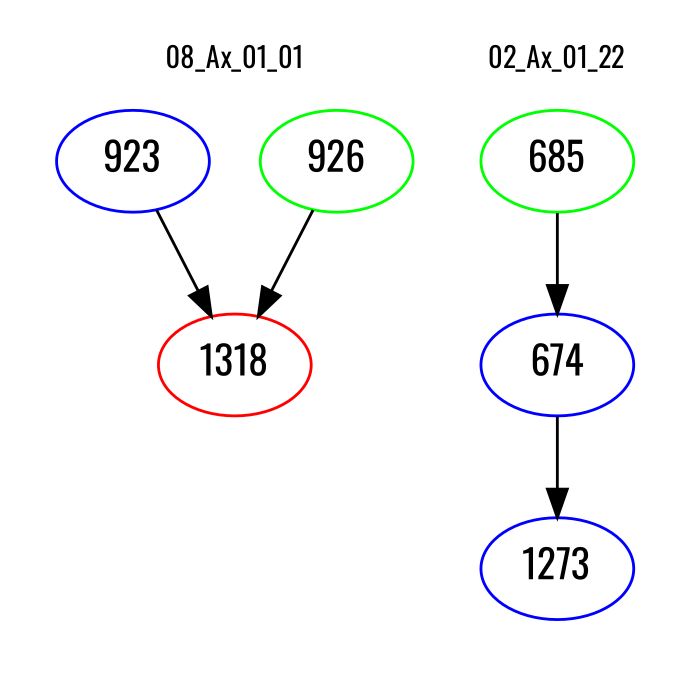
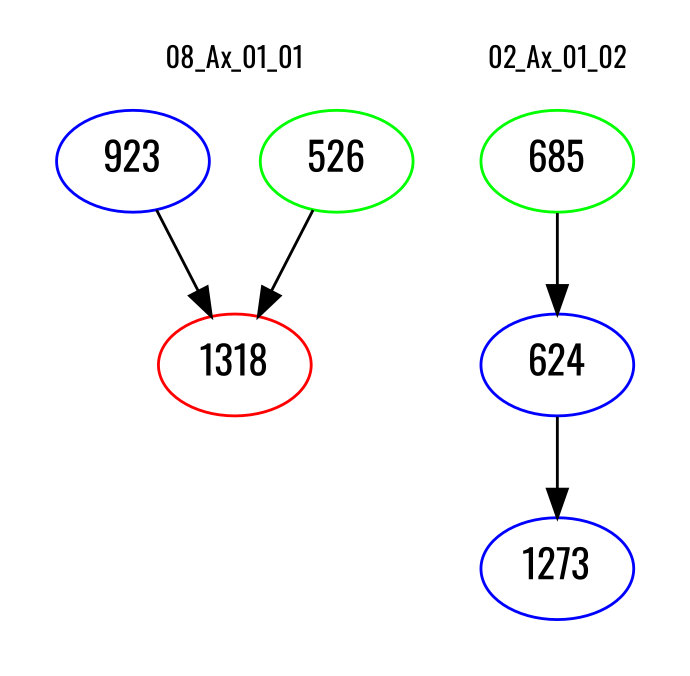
cluster "02_Ax_01_22": label "02_Ax_01_22" -> "02_Ax_01_02"
node "926": label "926" -> "526"
node "674": label "674" -> "624"
